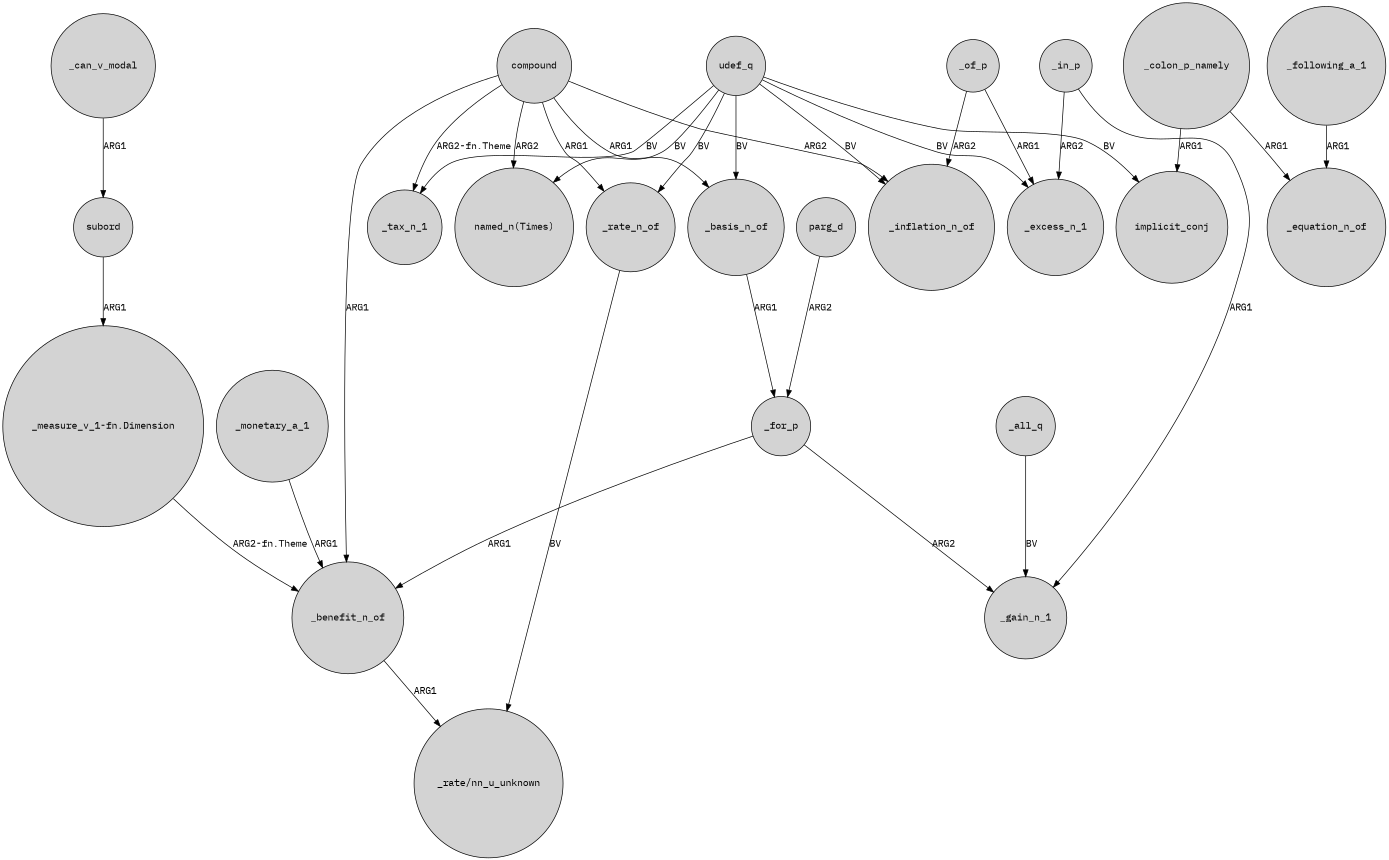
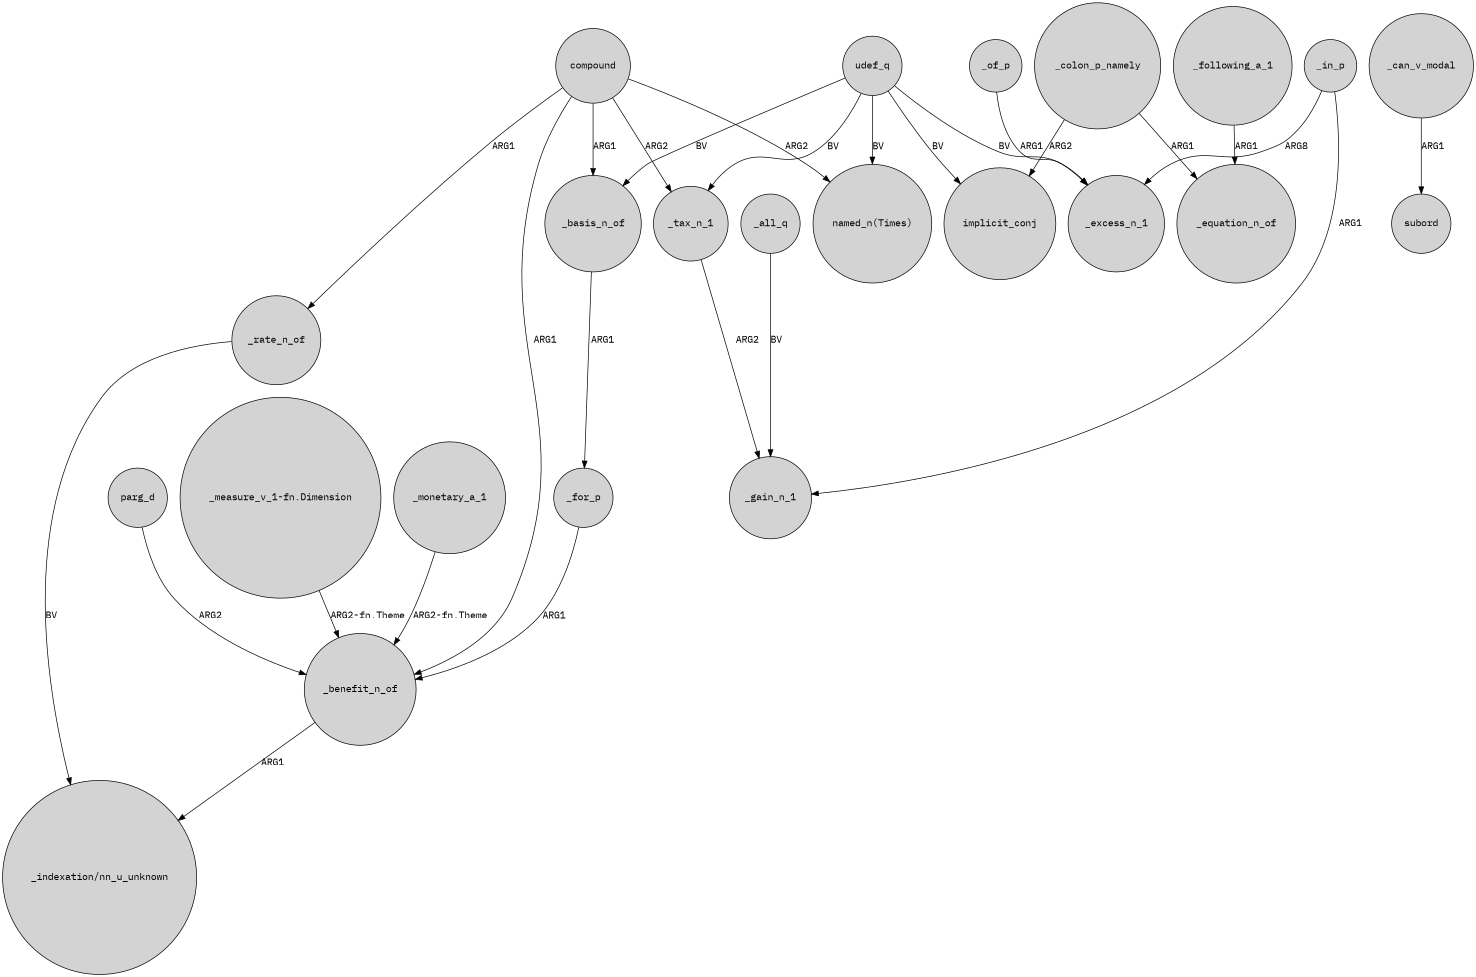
edge "udef_q" -> "_rate_n_of": removed, label "BV"
edge "compound" -> "_tax_n_1": label "ARG2-fn.Theme" -> "ARG2"
edge "_in_p" -> "_excess_n_1": label "ARG2" -> "ARG8"
edge "_colon_p_namely" -> "implicit_conj": label "ARG1" -> "ARG2"
node "_inflation_n_of": removed
edge "subord" -> "_measure_v_1-fn.Dimension": removed, label "ARG1"
edge "parg_d" -> "_for_p": now "parg_d" -> "_benefit_n_of"
edge "_for_p" -> "_gain_n_1": now "_tax_n_1" -> "_gain_n_1"
edge "_monetary_a_1" -> "_benefit_n_of": label "ARG1" -> "ARG2-fn.Theme"
node "_rate/nn_u_unknown": label "_rate/nn_u_unknown" -> "_indexation/nn_u_unknown"
